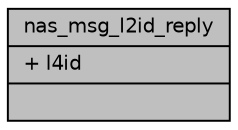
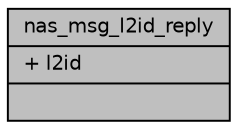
node "nas_msg_l2id_reply": text "+ l4id" -> "+ l2id"
